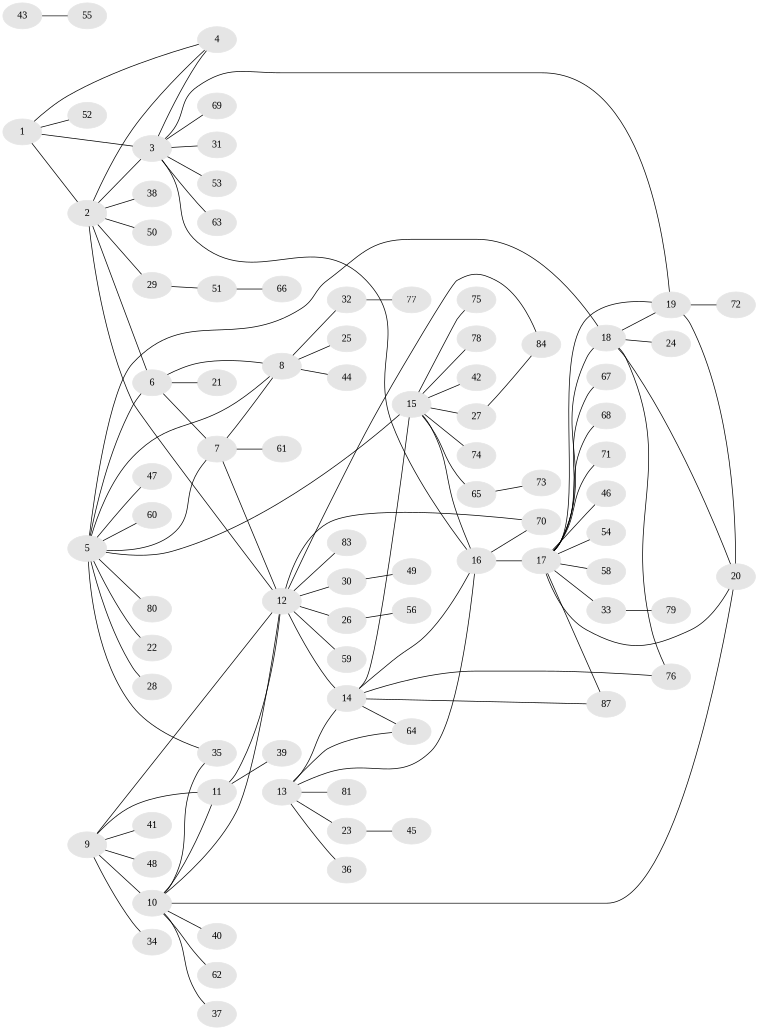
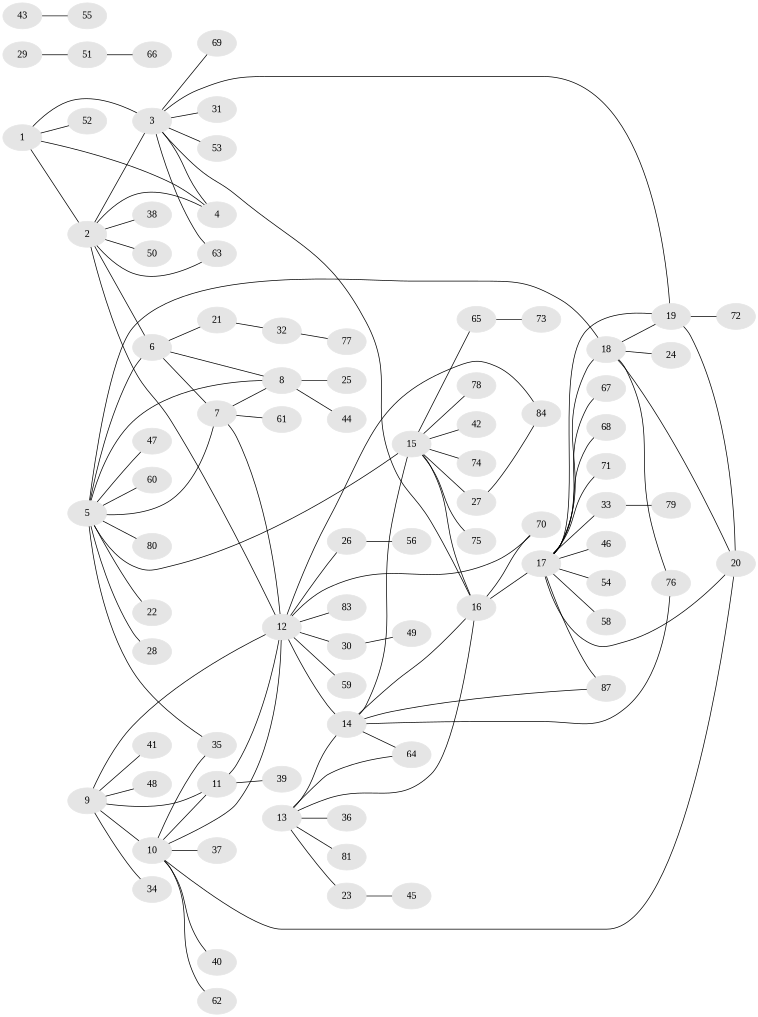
edge "2" -- "29": now "2" -- "63"
edge "32" -- "8": now "32" -- "21"
